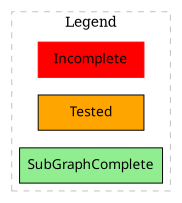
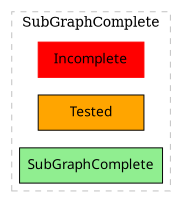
cluster "Legend": label "Legend" -> "SubGraphComplete"
